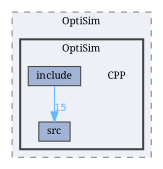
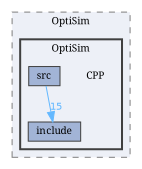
edge "include" -> "src": reversed
